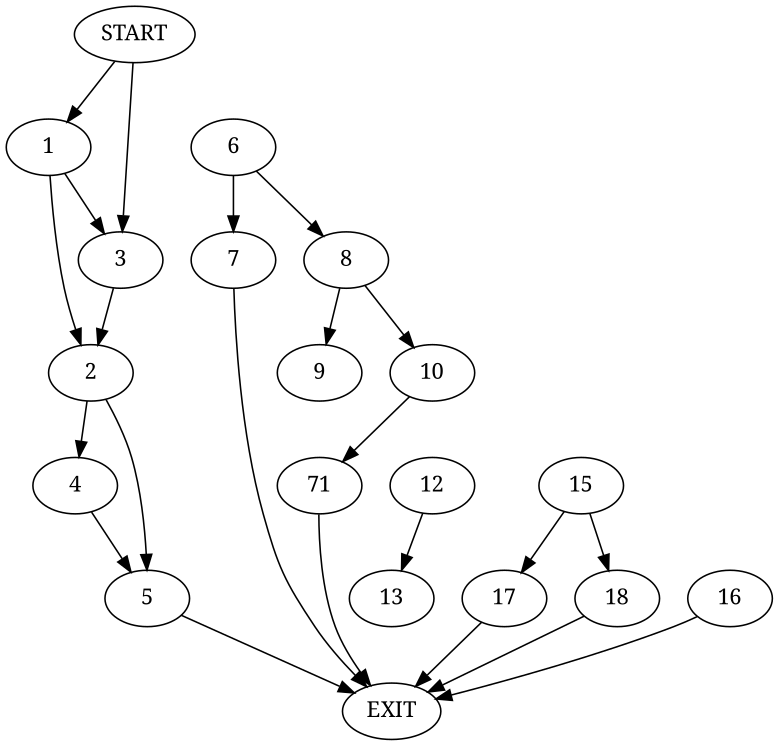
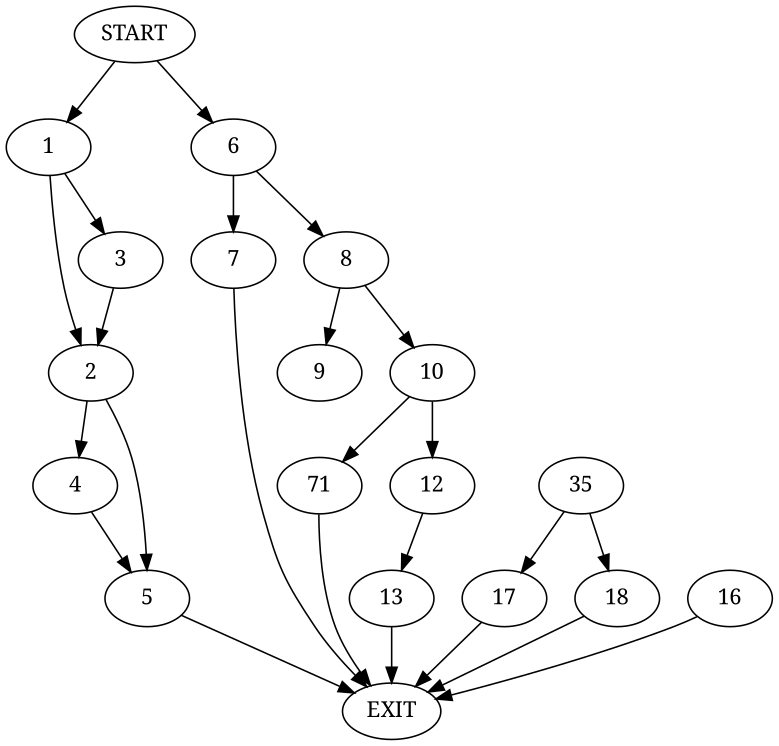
edge "START" -> "3": now "START" -> "6"
edge "10" -> "12": added
node "15": label "15" -> "35"
edge "13" -> "EXIT": added
